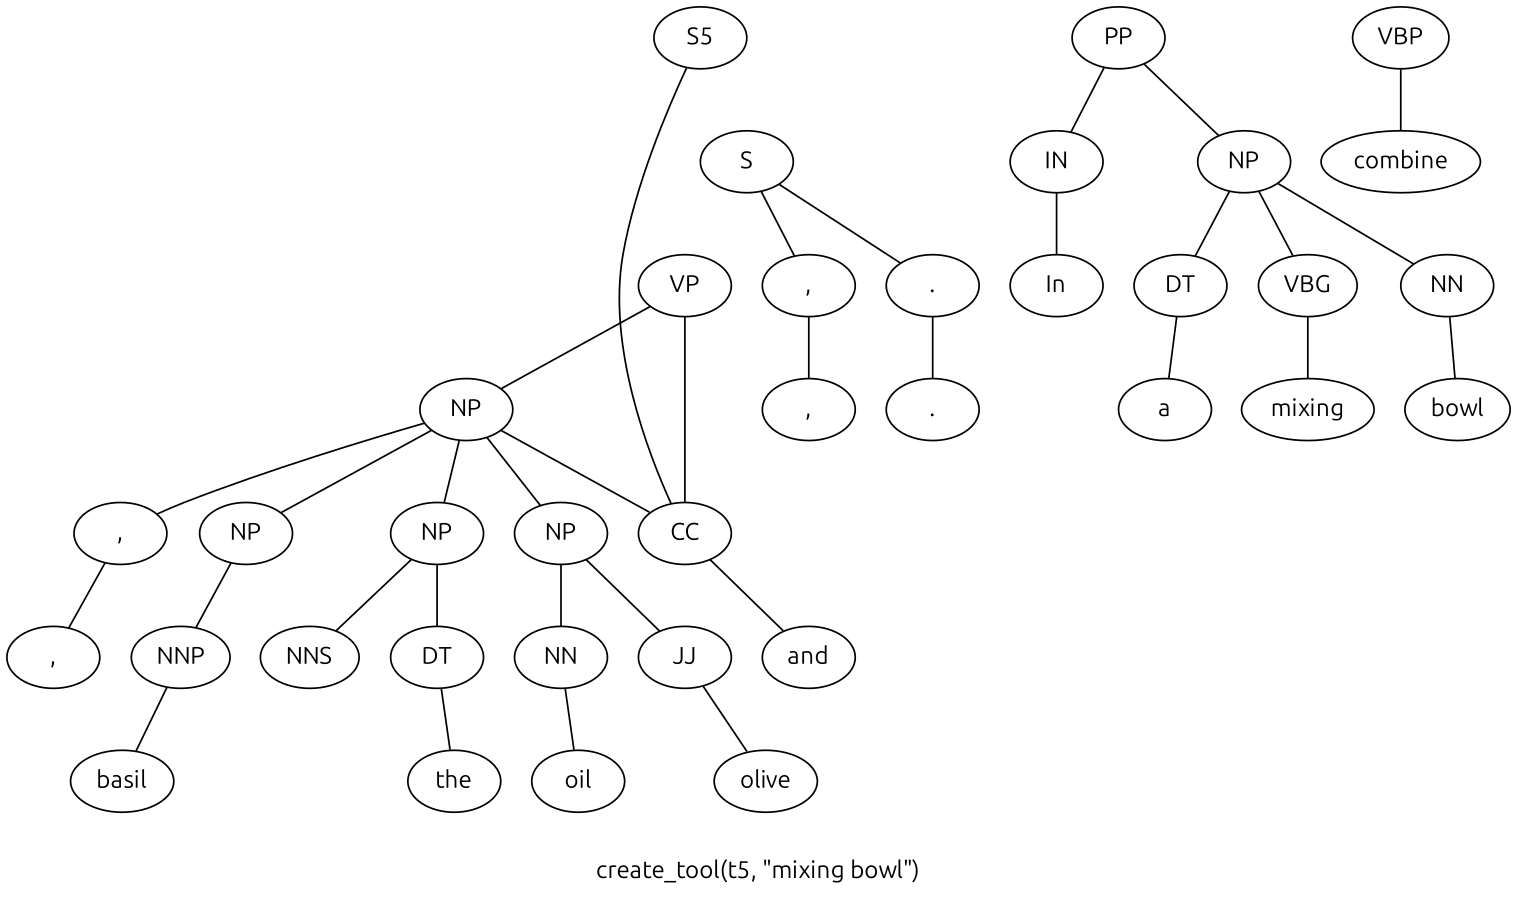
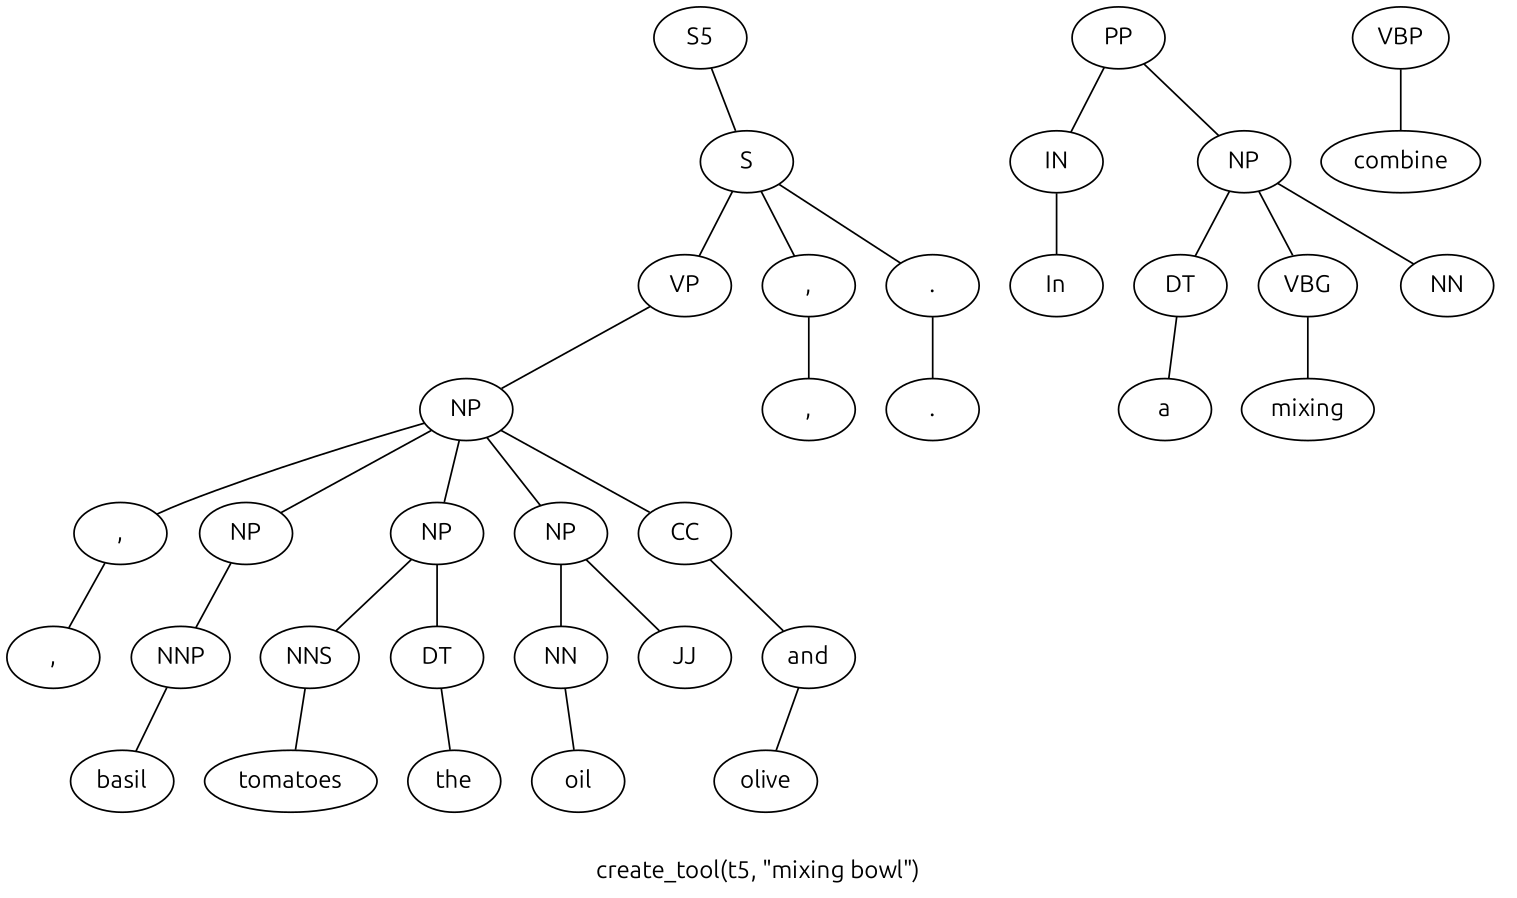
edge "S5" -- "CC": now "S5" -- "S"
edge "VP" -- "CC": now "VP" -- "S"
node "bowl": removed
edge "JJ" -- "olive": now "and" -- "olive"
node "tomatoes": added
